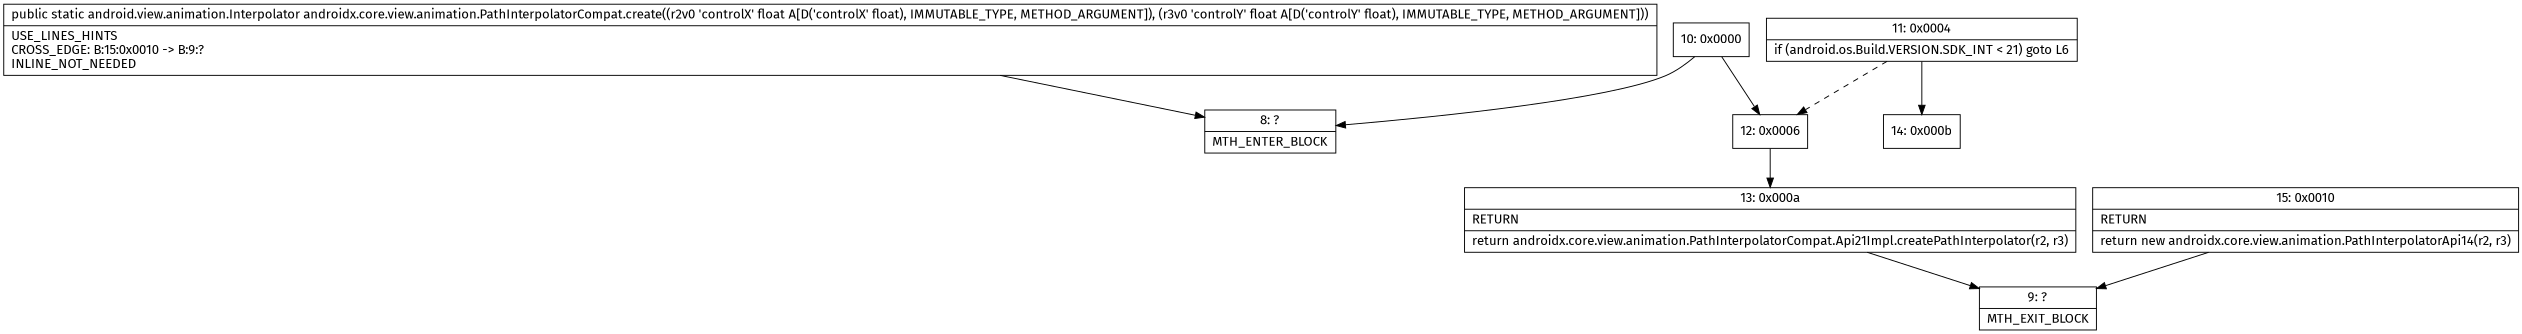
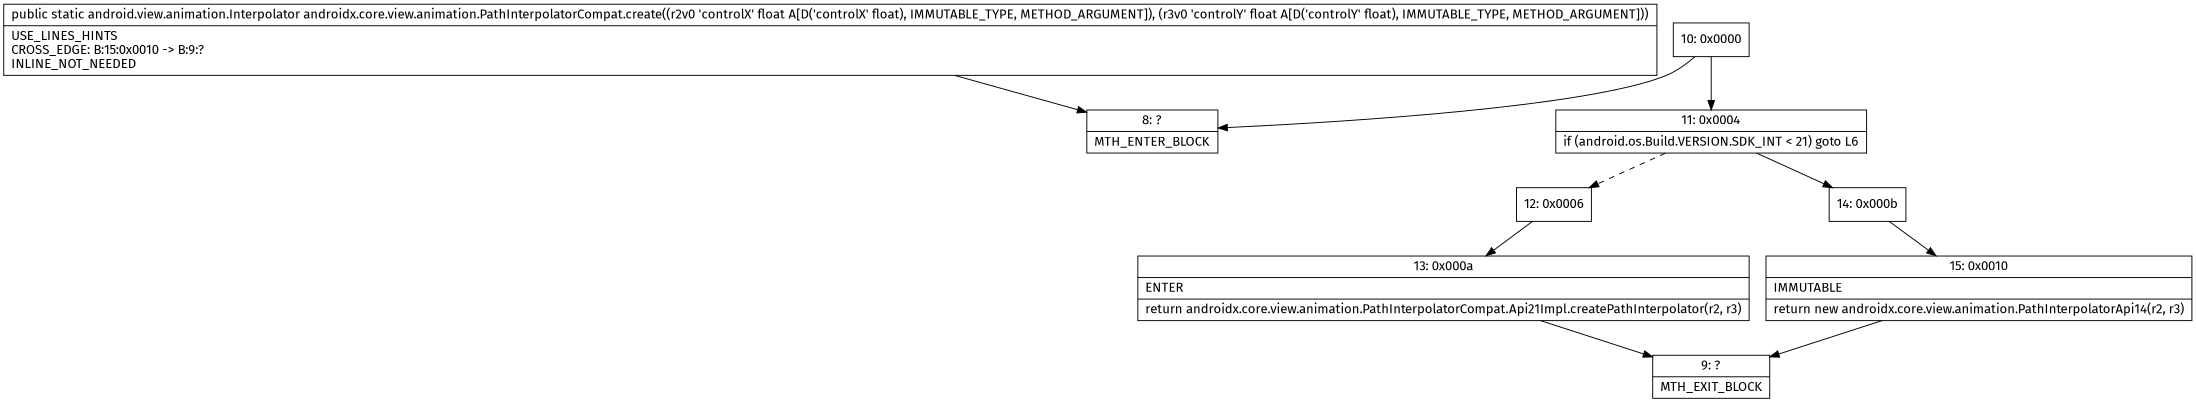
edge "10: 0x0000" -> "12: 0x0006": now "10: 0x0000" -> "11: 0x0004"
node "13: 0x000a": text "RETURN" -> "ENTER"
node "15: 0x0010": text "RETURN" -> "IMMUTABLE"
edge "14: 0x000b" -> "15: 0x0010": added
